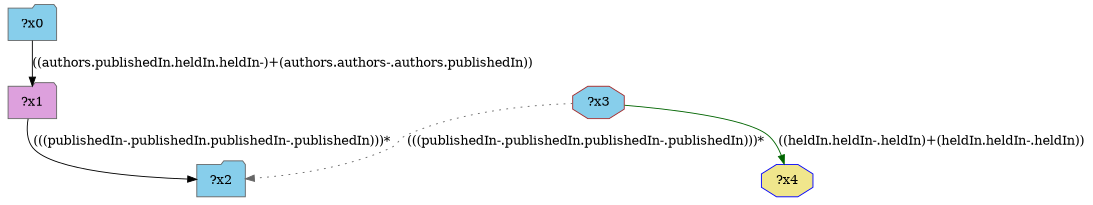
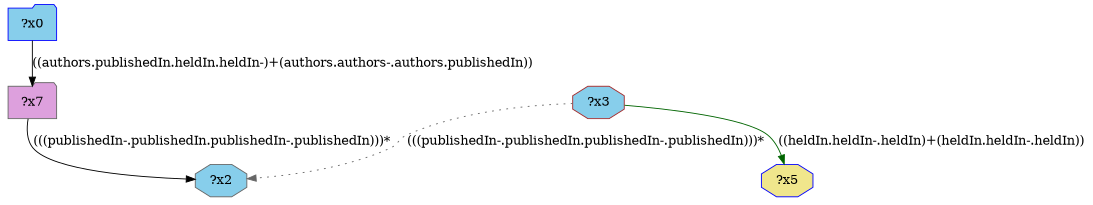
node "?x0": color gray40 -> blue
node "?x1": label "?x1" -> "?x7"
node "?x2": shape folder -> octagon
node "?x4": label "?x4" -> "?x5"
